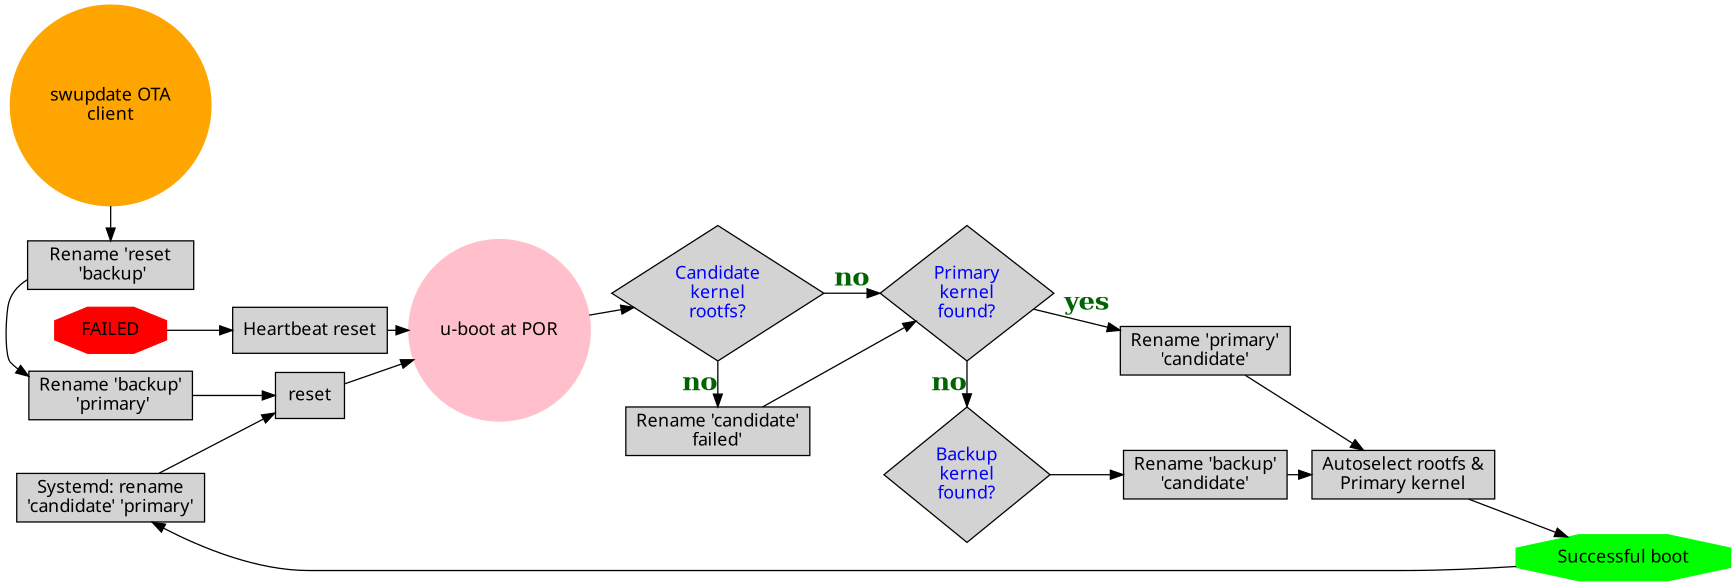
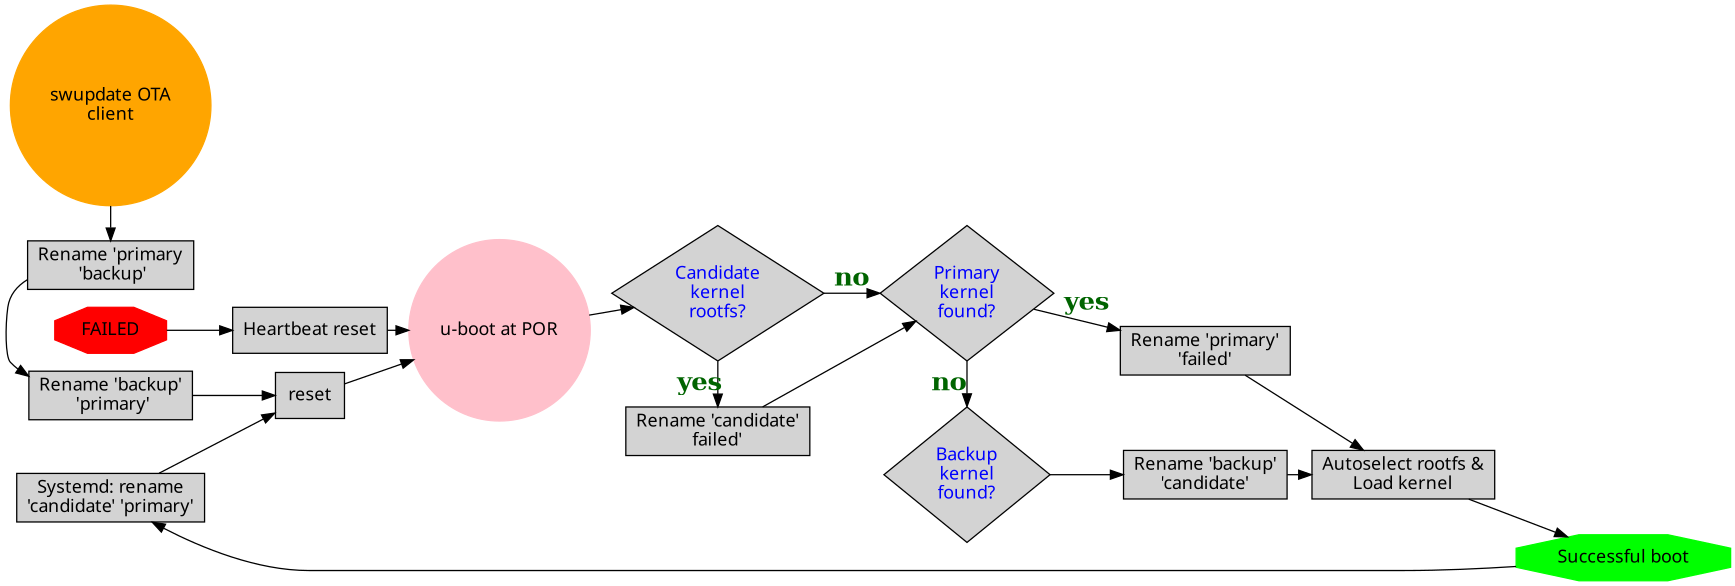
node "Rename 'reset 'backup'": label "Rename 'reset 'backup'" -> "Rename 'primary 'backup'"
node "Rename 'primary' 'candidate'": label "Rename 'primary' 'candidate'" -> "Rename 'primary' 'failed'"
edge "Candidate kernel rootfs?" -> "Rename 'candidate' failed'": label "no" -> "yes"
node "Autoselect rootfs & Primary kernel": label "Autoselect rootfs & Primary kernel" -> "Autoselect rootfs & Load kernel"
